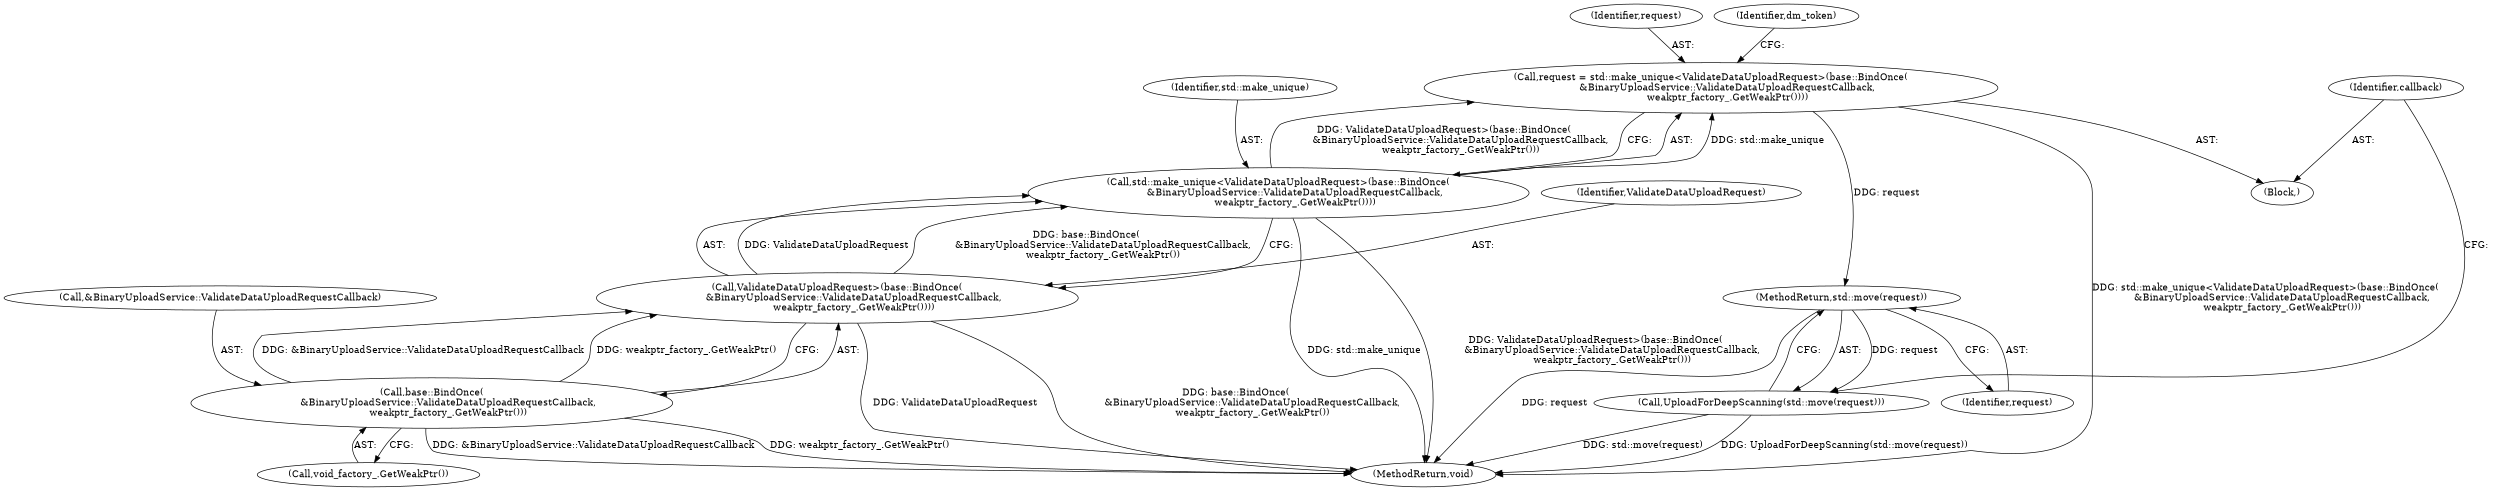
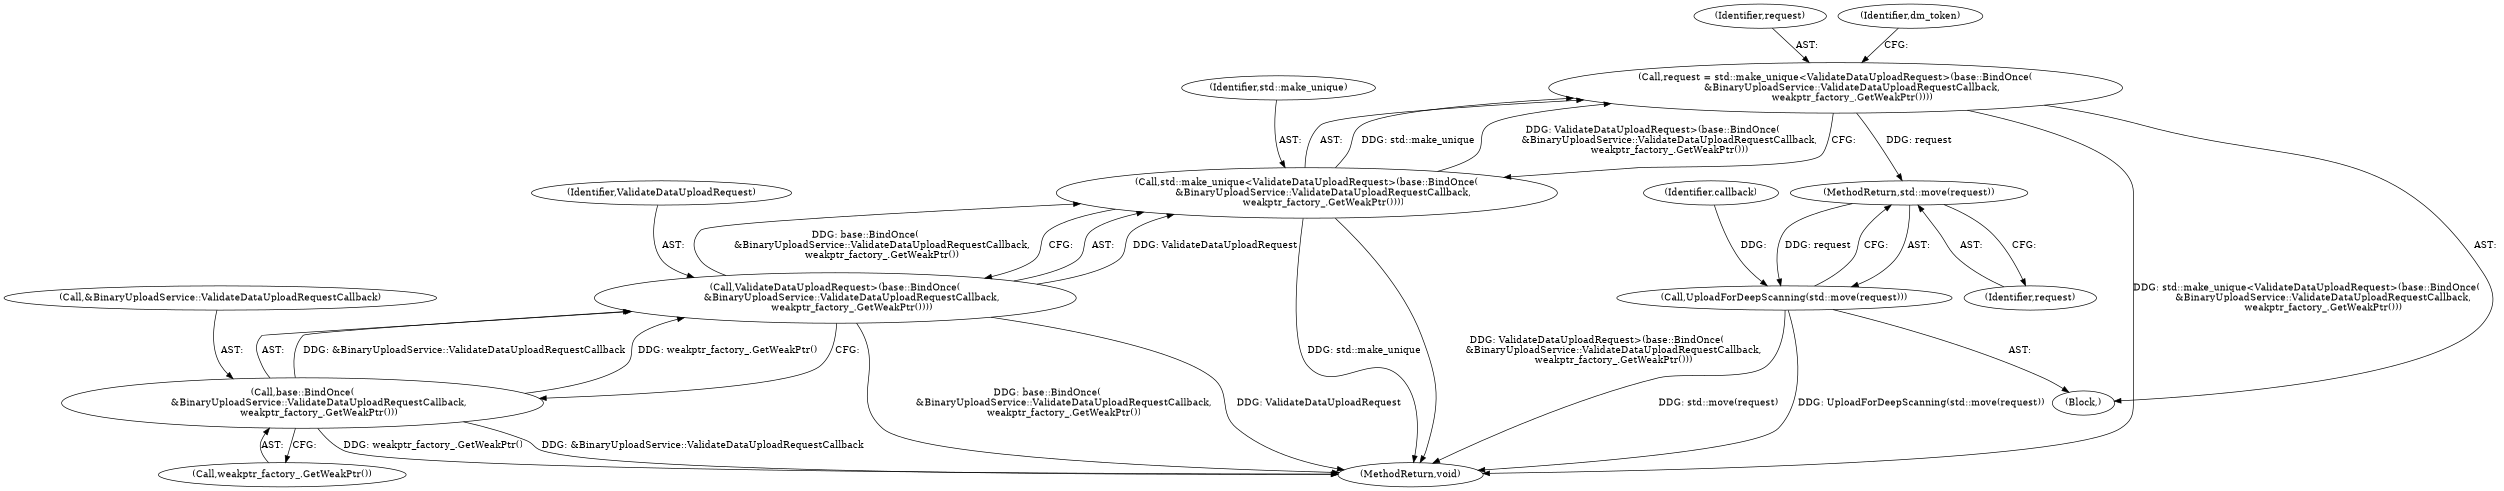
edge "(Identifier,callback)" -> "(Block,)": now "(Call,UploadForDeepScanning(std::move(request)))" -> "(Block,)"
edge "(Identifier,callback)" -> "(Call,UploadForDeepScanning(std::move(request)))": label "CFG: " -> "DDG: "
edge "(MethodReturn,std::move(request))" -> "(MethodReturn,void)": removed, label "DDG: request"
node "(Call,void_factory_.GetWeakPtr())": label "(Call,void_factory_.GetWeakPtr())" -> "(Call,weakptr_factory_.GetWeakPtr())"
